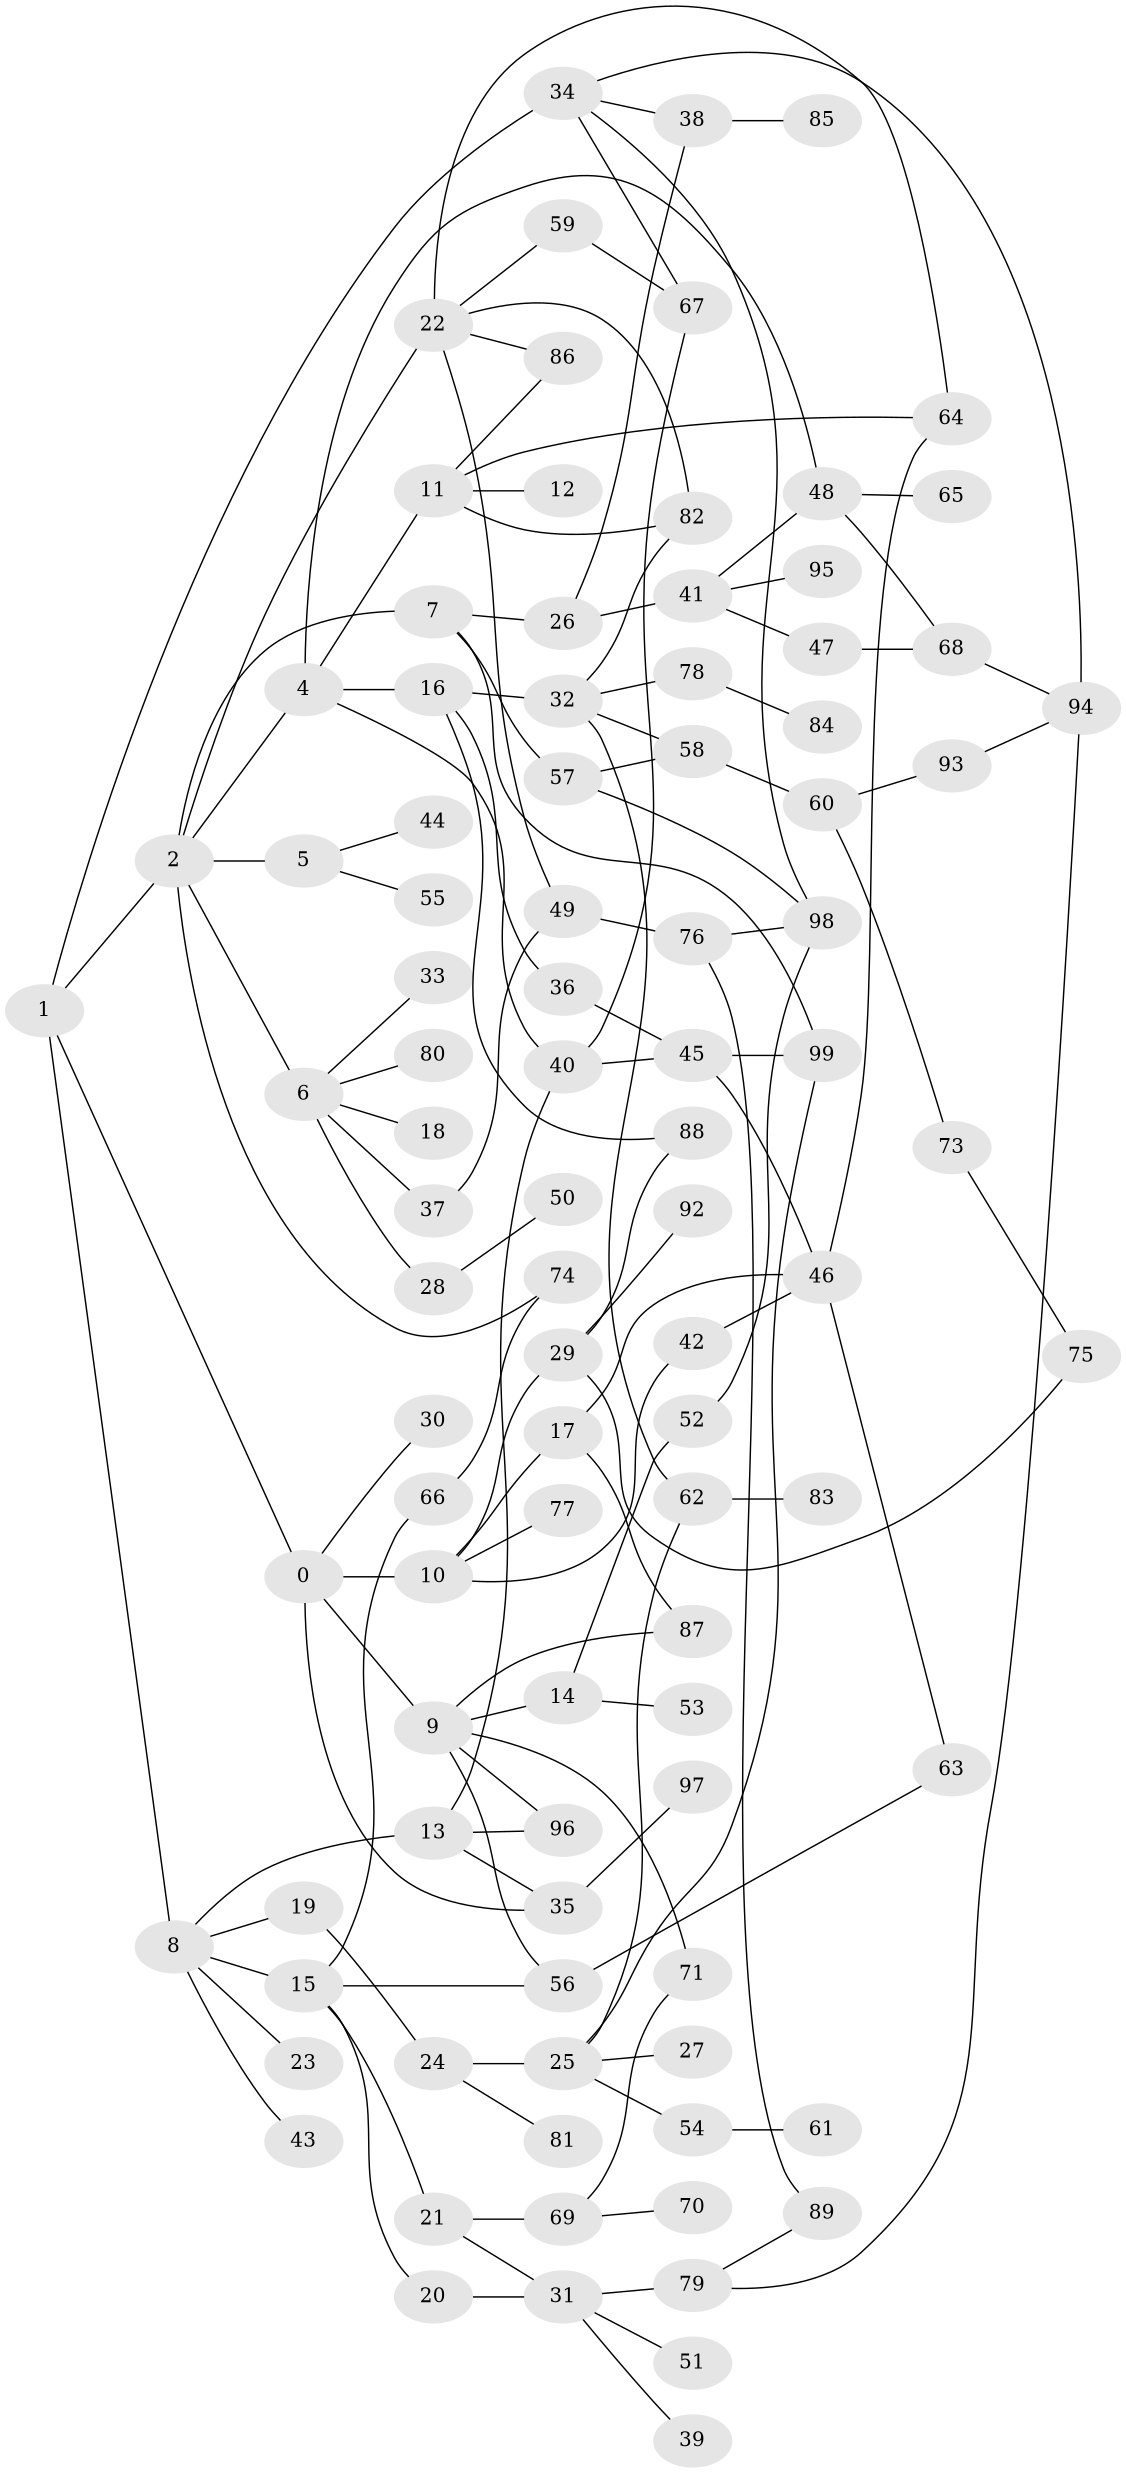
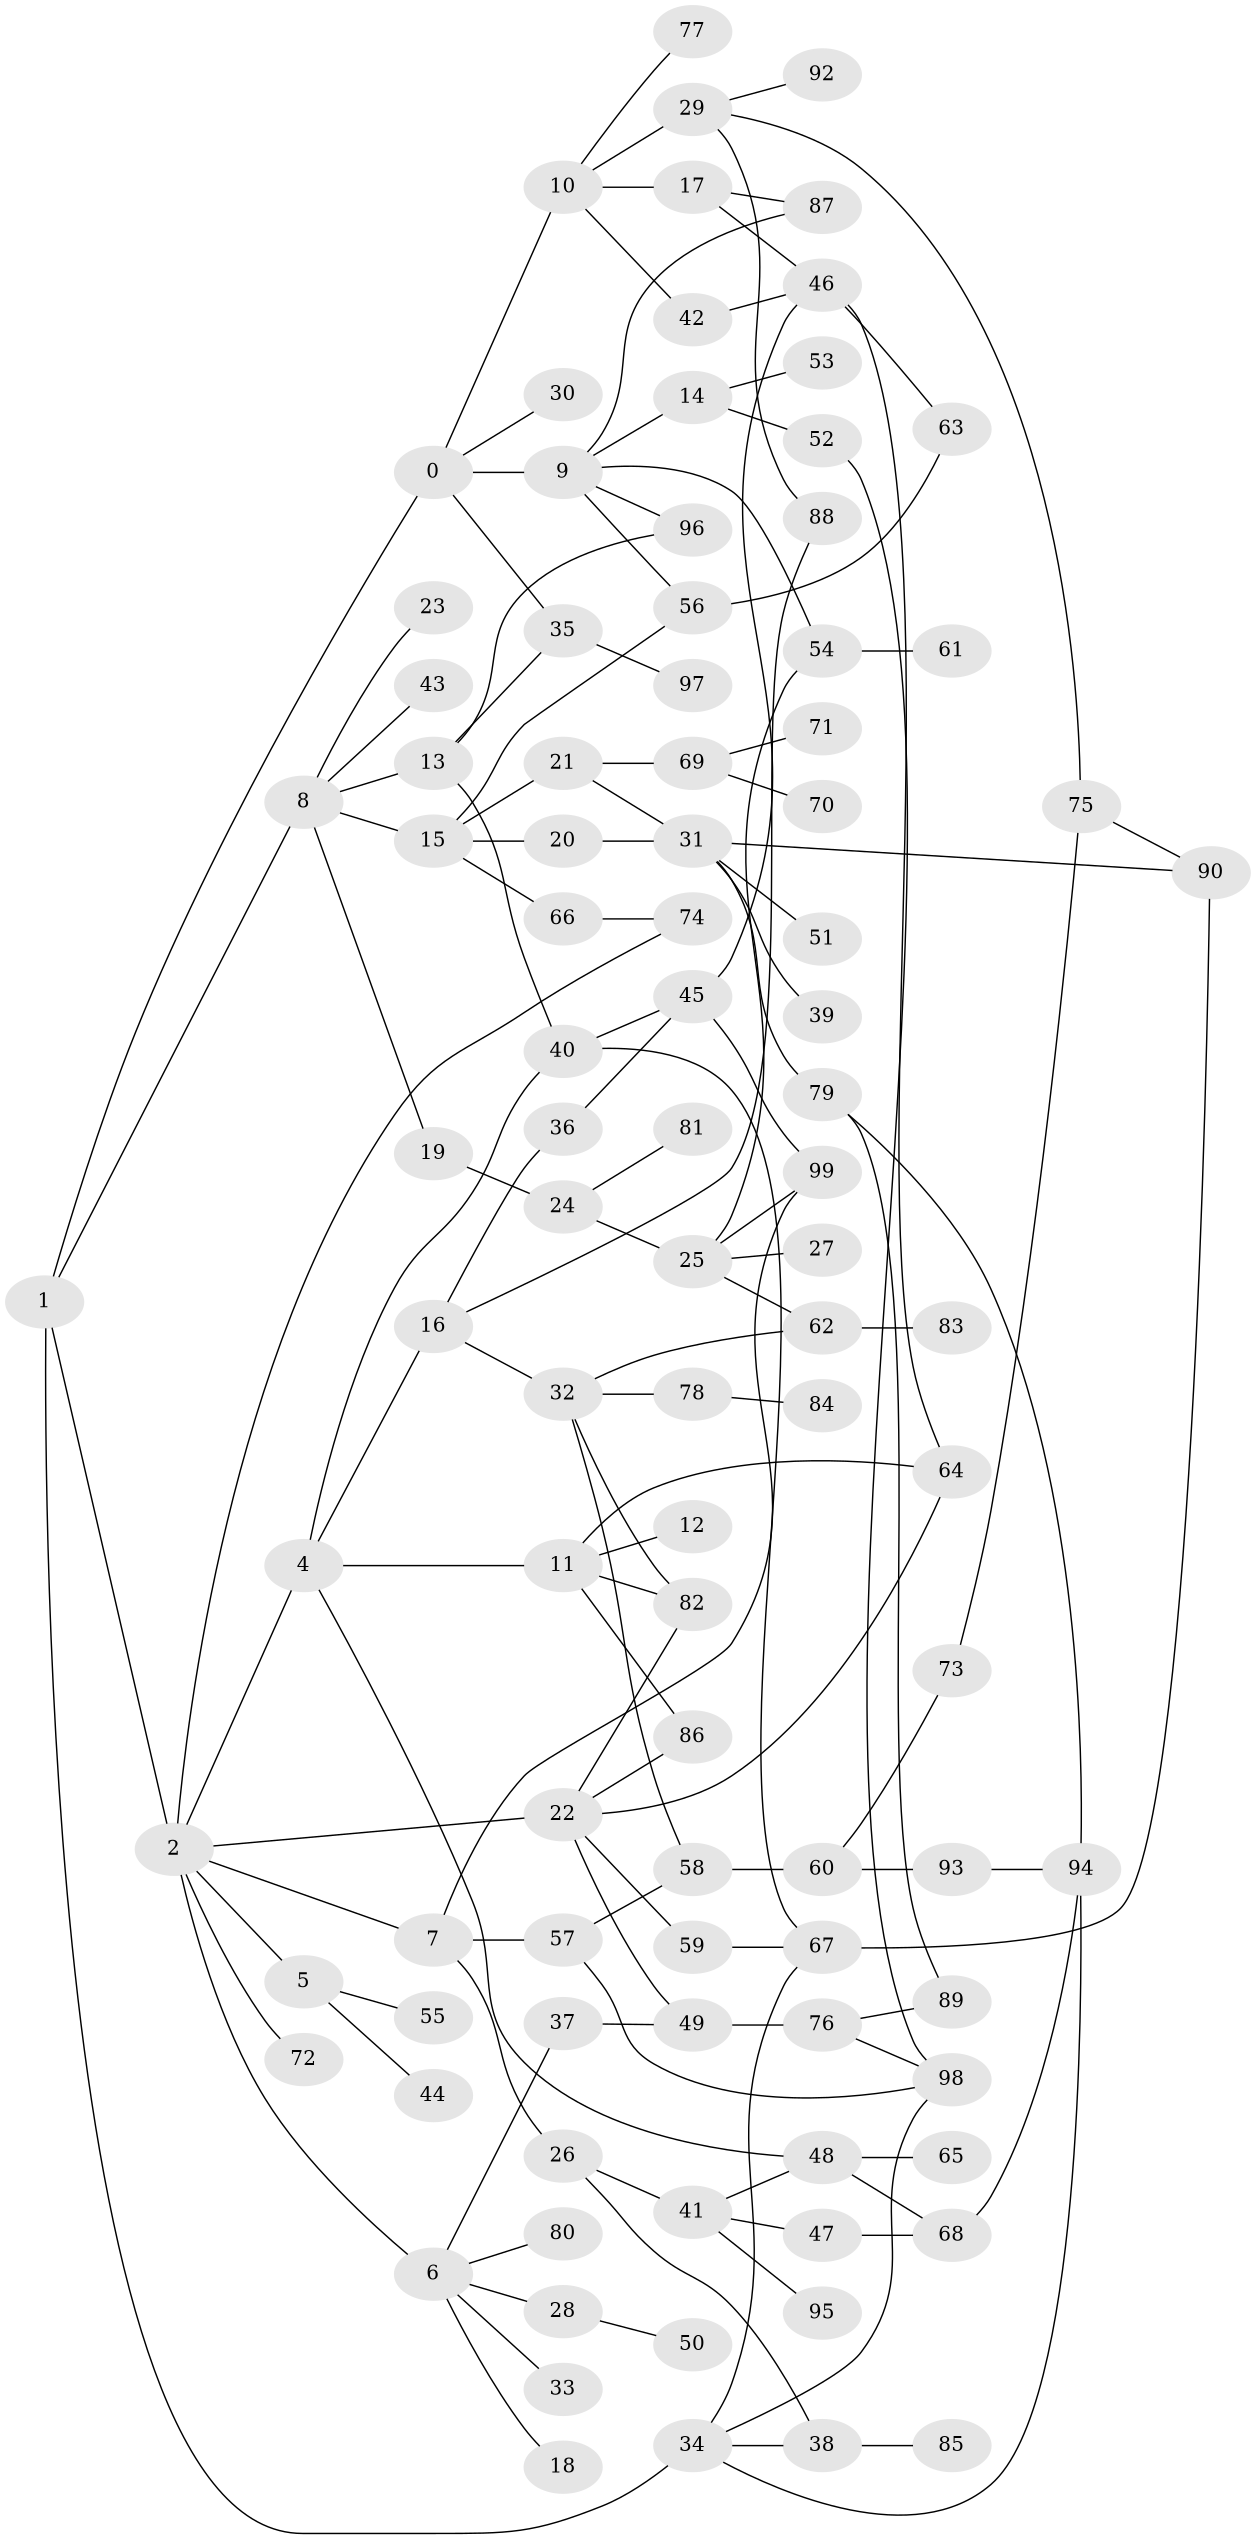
node "90": added
edge "9" -- "71": now "9" -- "54"
node "72": added
